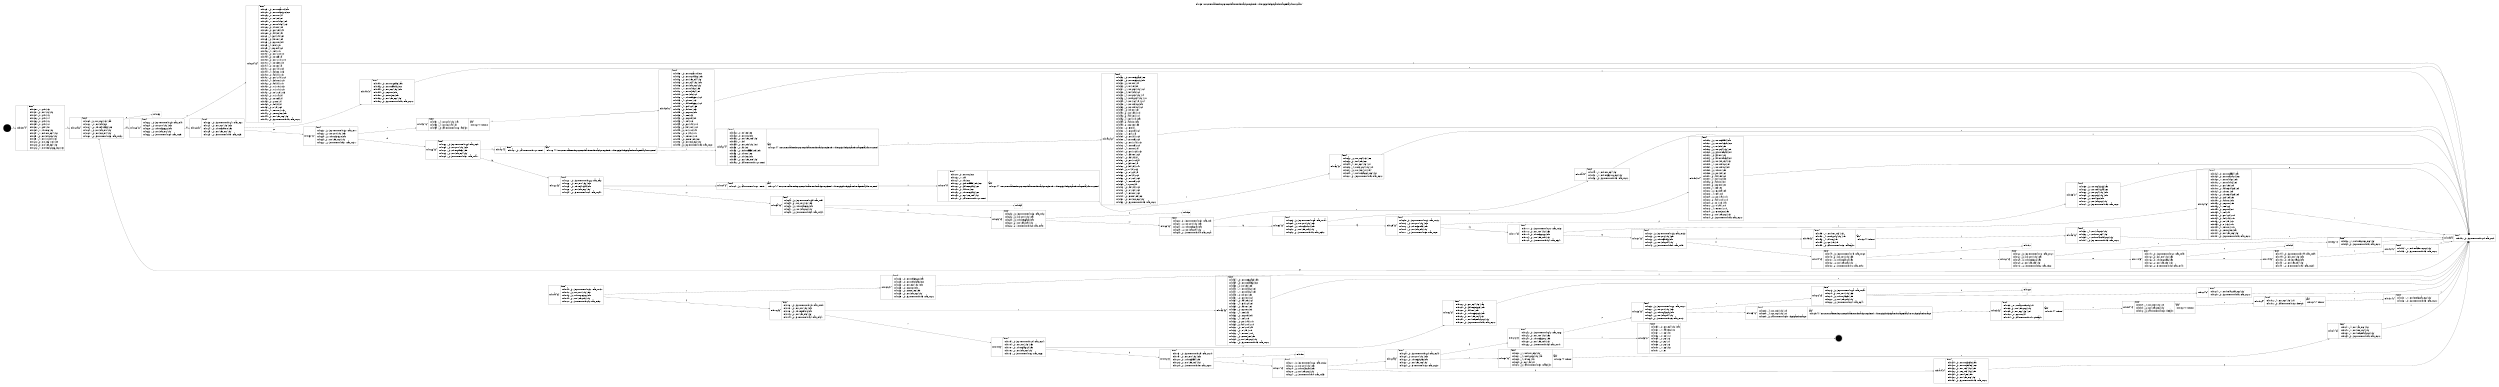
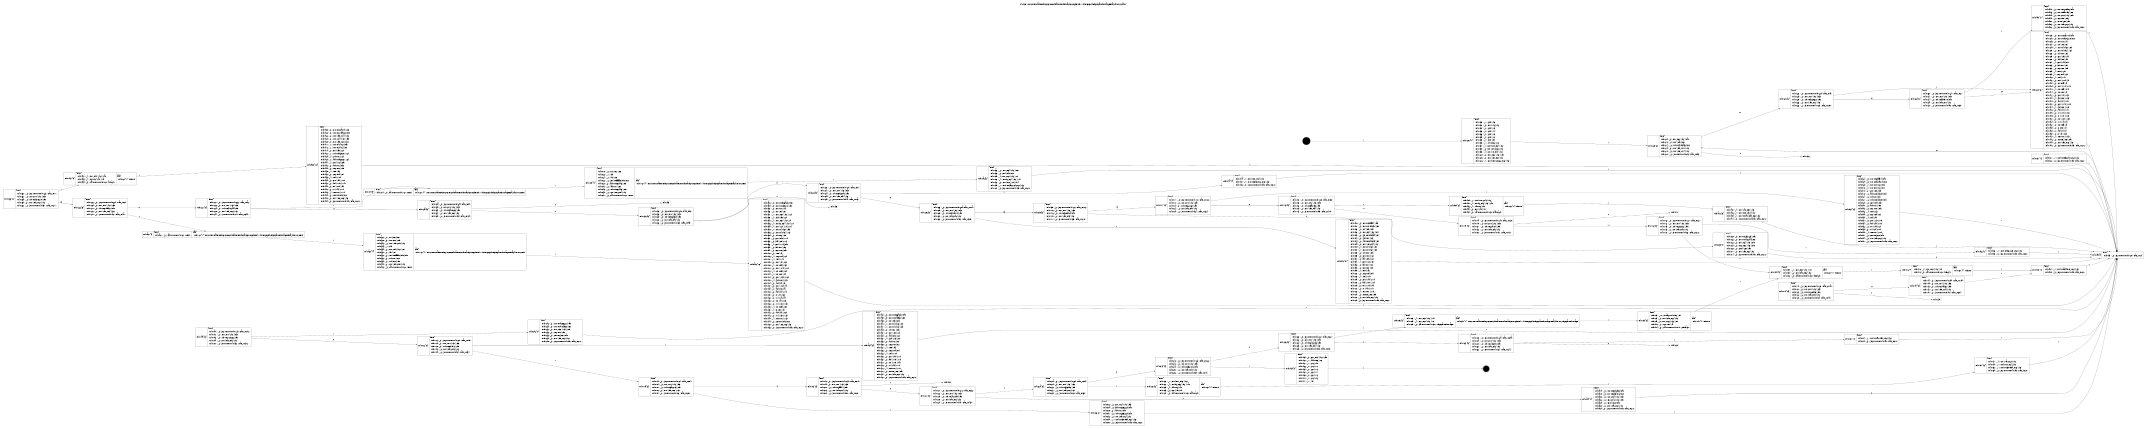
edge "0x40163c [22]" -> "0x401652 [22]": now "0x40163c [22]" -> "0x4018cb [134]"
edge "0x401762 [25]" -> "0x40177b [25]": now "0x401762 [25]" -> "0x401d09 [15]"
edge "0x401d18 [9]" -> "0x401d21 [12]": now "0x401d18 [9]" -> "0x4019c4 [12]"
